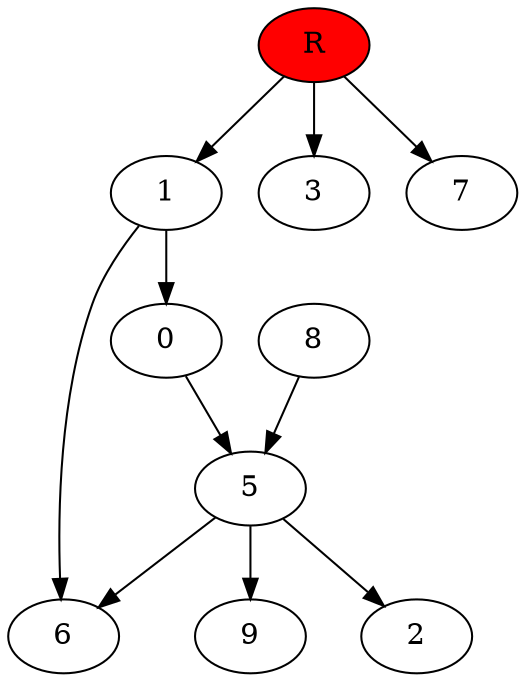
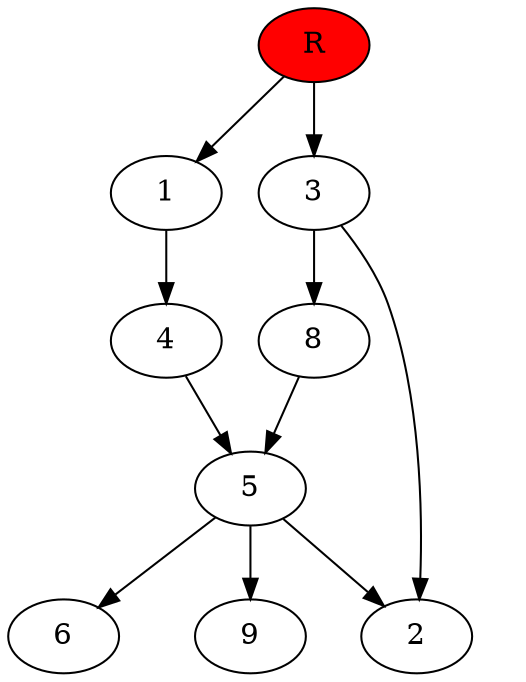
node "7": removed
edge "3" -> "8": added
node "0": label "0" -> "4"
edge "1" -> "6": removed
edge "3" -> "2": added
